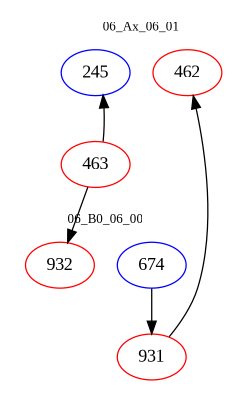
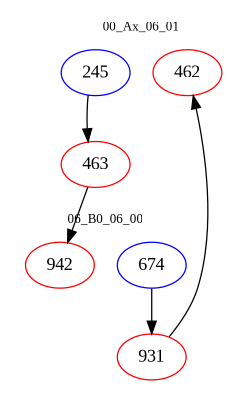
cluster "06_Ax_06_01": label "06_Ax_06_01" -> "00_Ax_06_01"
edge "463" -> "245": reversed
node "932": label "932" -> "942"
